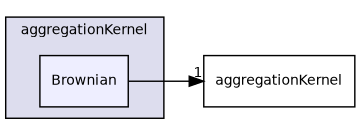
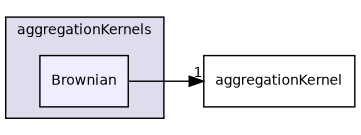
cluster "aggregationKernel": label "aggregationKernel" -> "aggregationKernels"
